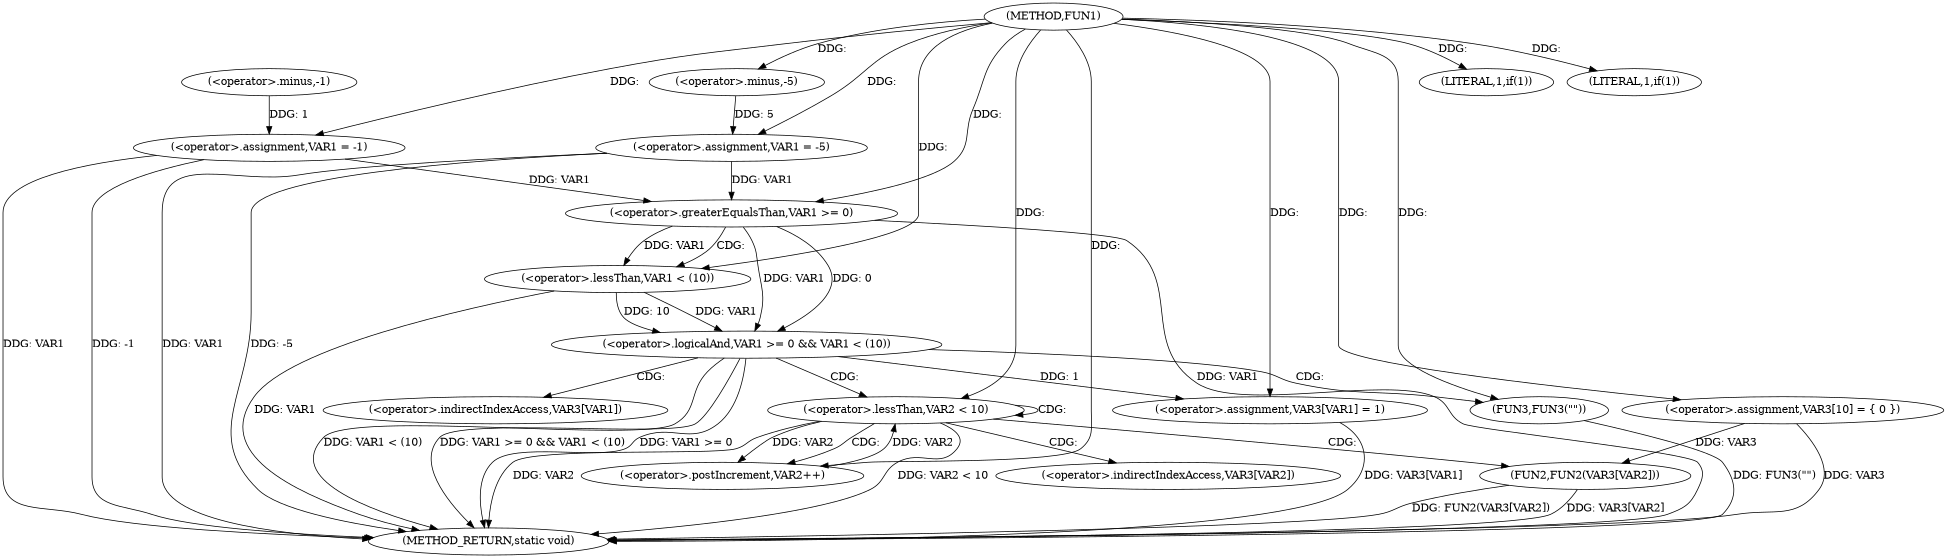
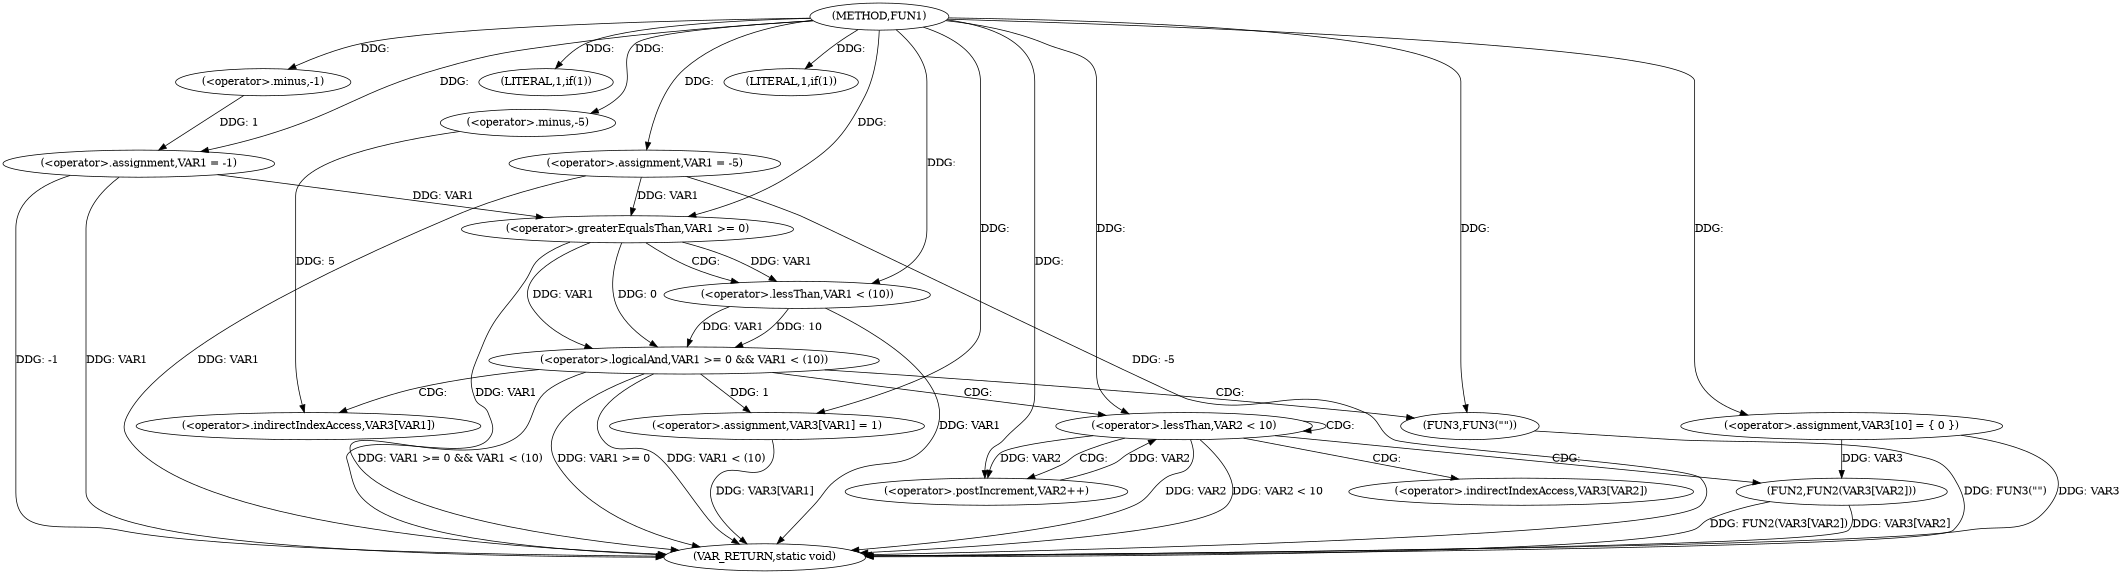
edge "(METHOD,FUN1)" -> "(<operator>.minus,-1)": added, label "DDG:"
edge "(<operator>.minus,-5)" -> "(<operator>.assignment,VAR1 = -5)": now "(<operator>.minus,-5)" -> "(<operator>.indirectIndexAccess,VAR3[VAR1])"
node "(METHOD_RETURN,static void)": label "(METHOD_RETURN,static void)" -> "(VAR_RETURN,static void)"
